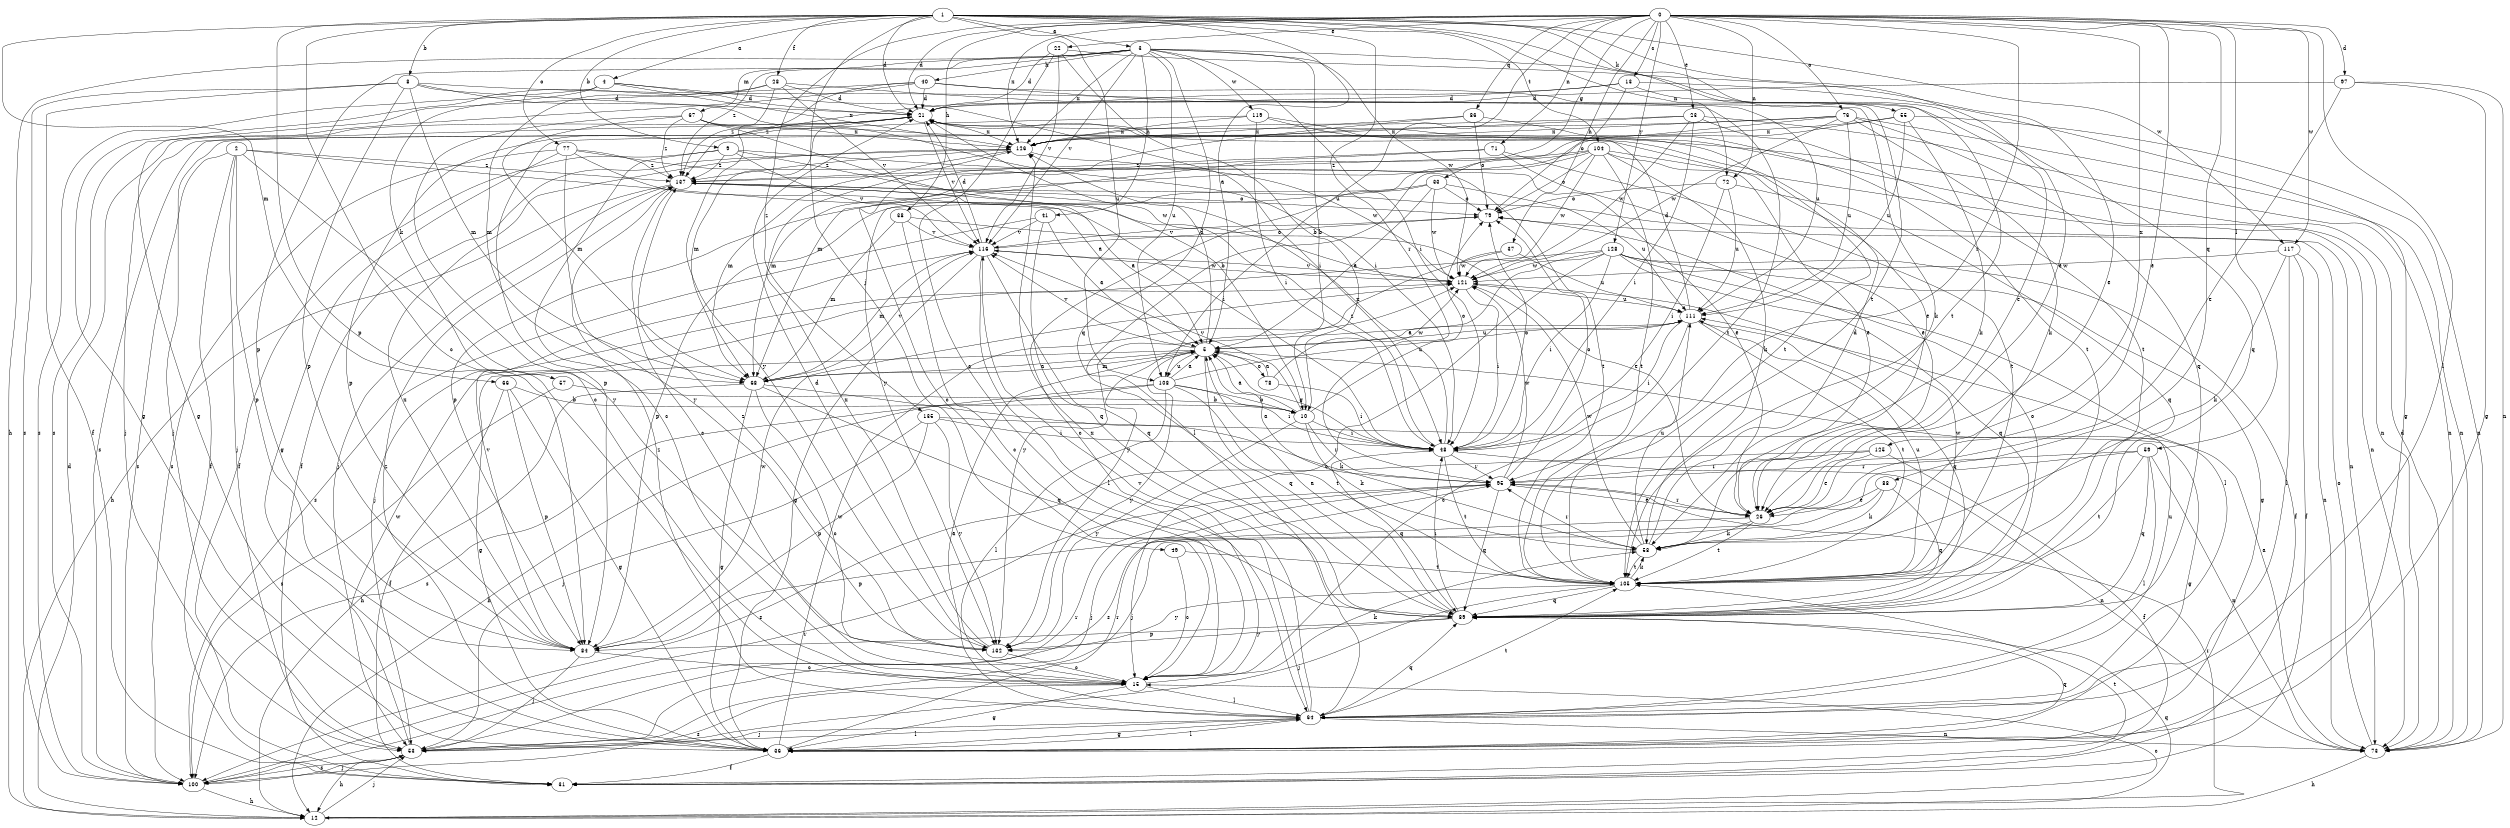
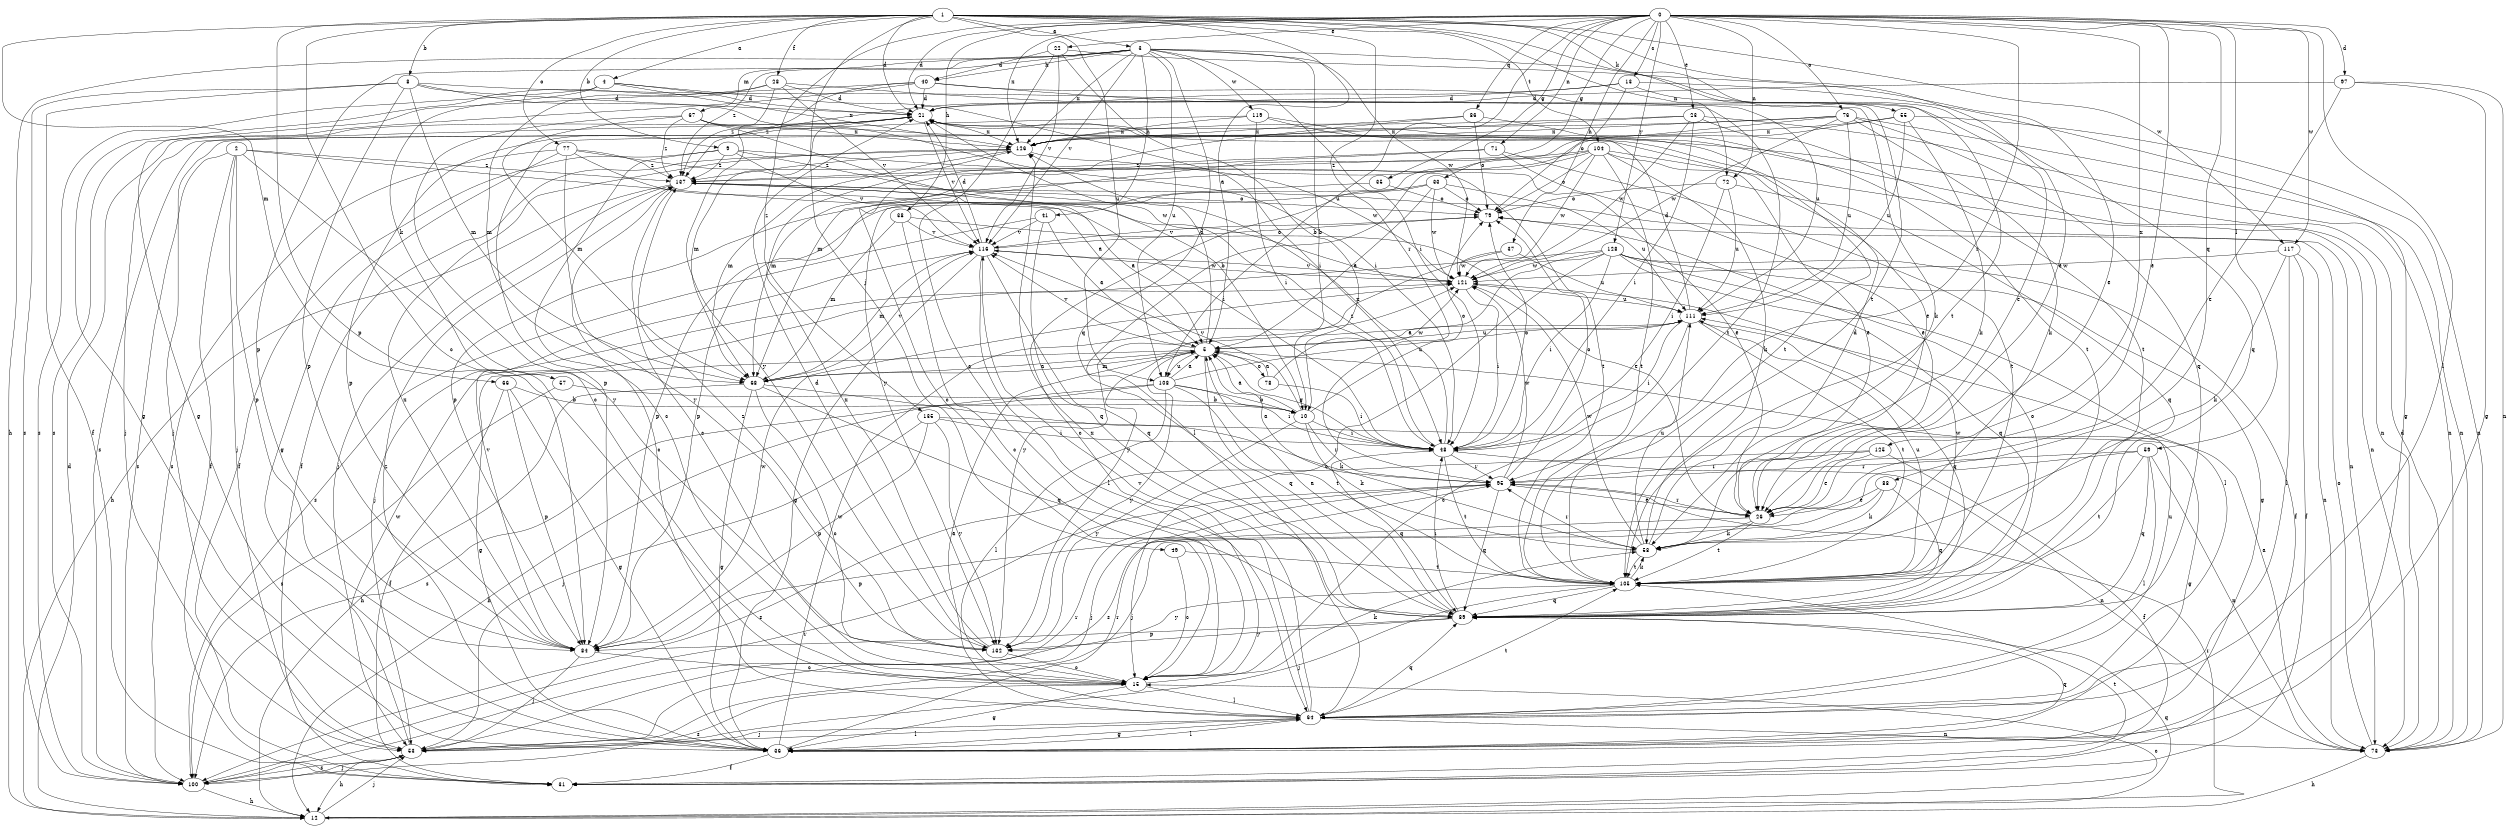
edge "22" -> "21": now "22" -> "40"
node "35": added
edge "64" -> "137": label "z" -> "c"
